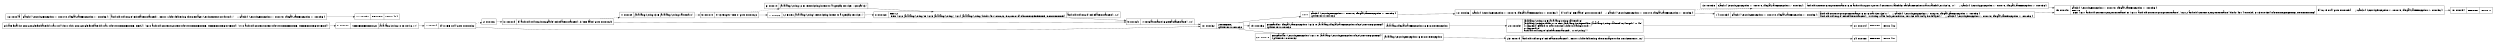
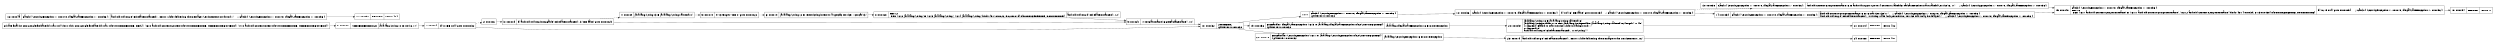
node "7: 0x0022": removed
